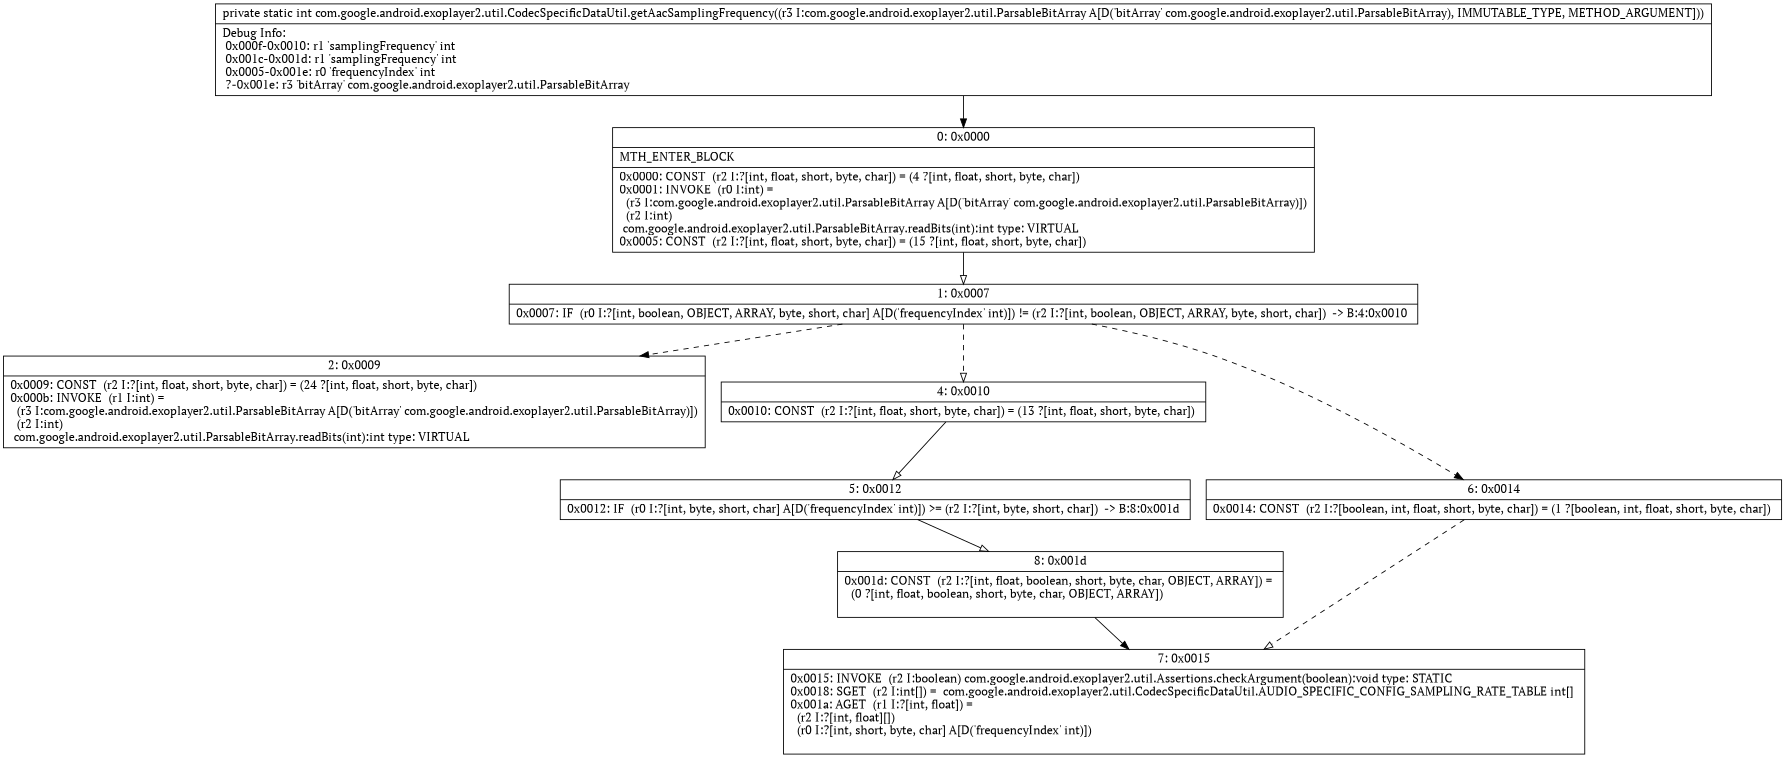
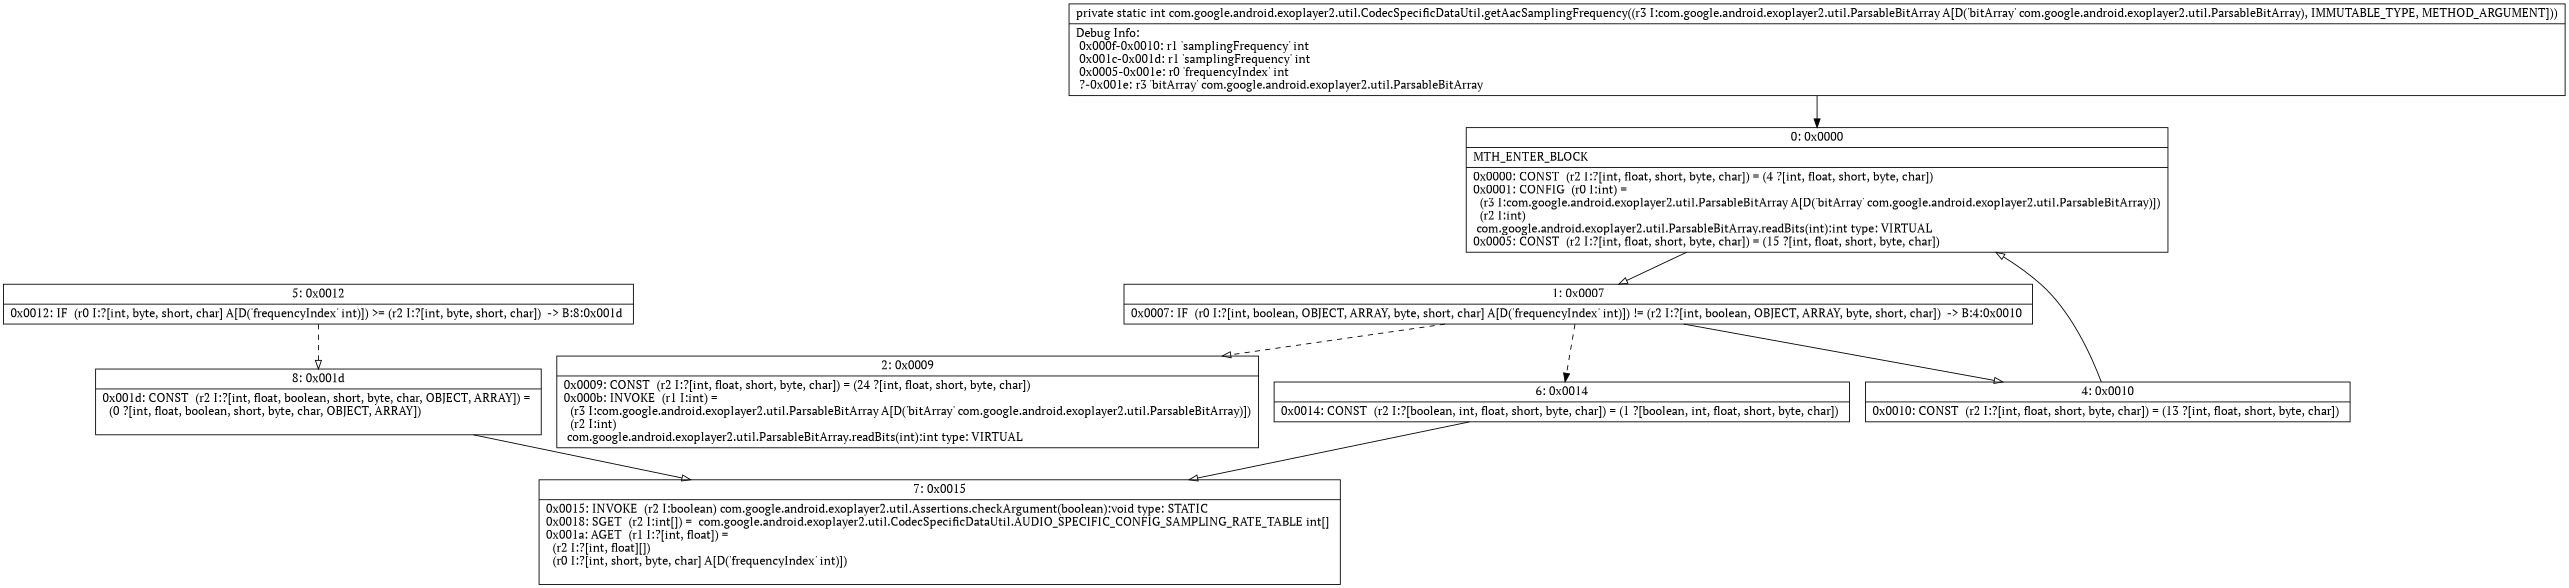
node "0: 0x0000": text "0x0001: INVOKE  (r0 I:int) =" -> "0x0001: CONFIG  (r0 I:int) ="
edge "1: 0x0007" -> "2: 0x0009": arrowhead normal -> onormal
edge "1: 0x0007" -> "4: 0x0010": style dashed -> solid
edge "4: 0x0010" -> "5: 0x0012": now "4: 0x0010" -> "0: 0x0000"
edge "5: 0x0012" -> "8: 0x001d": style solid -> dashed
edge "6: 0x0014" -> "7: 0x0015": style dashed -> solid
edge "8: 0x001d" -> "7: 0x0015": arrowhead normal -> onormal
